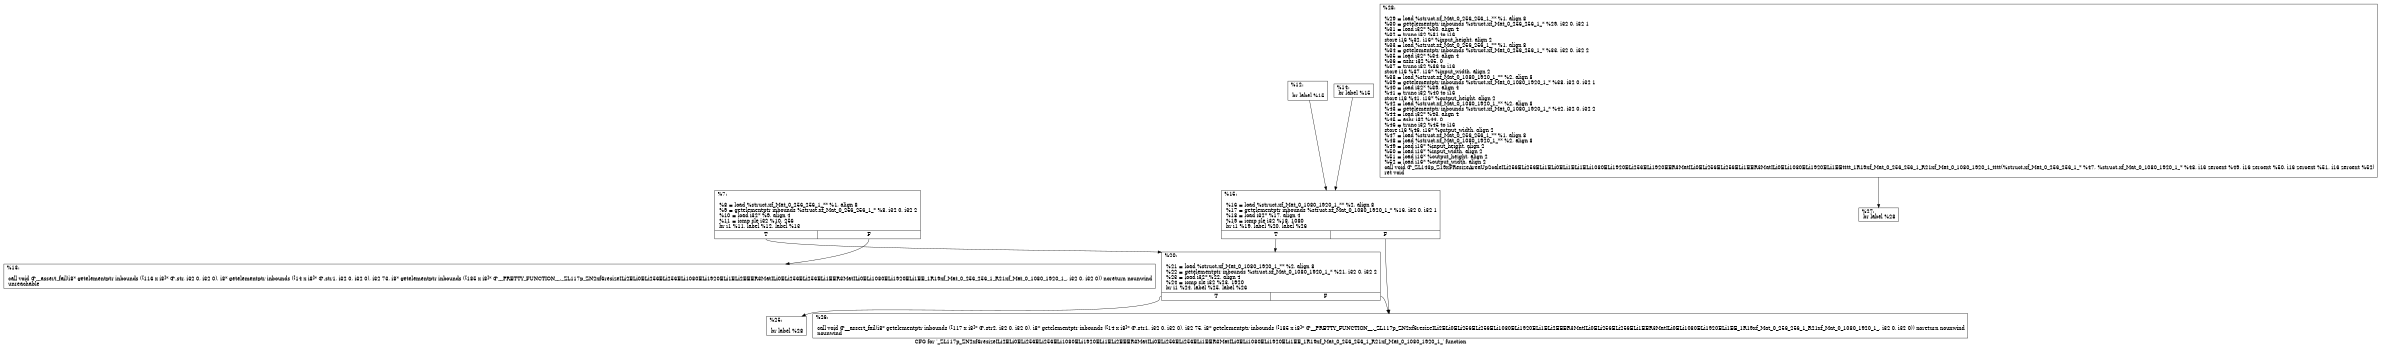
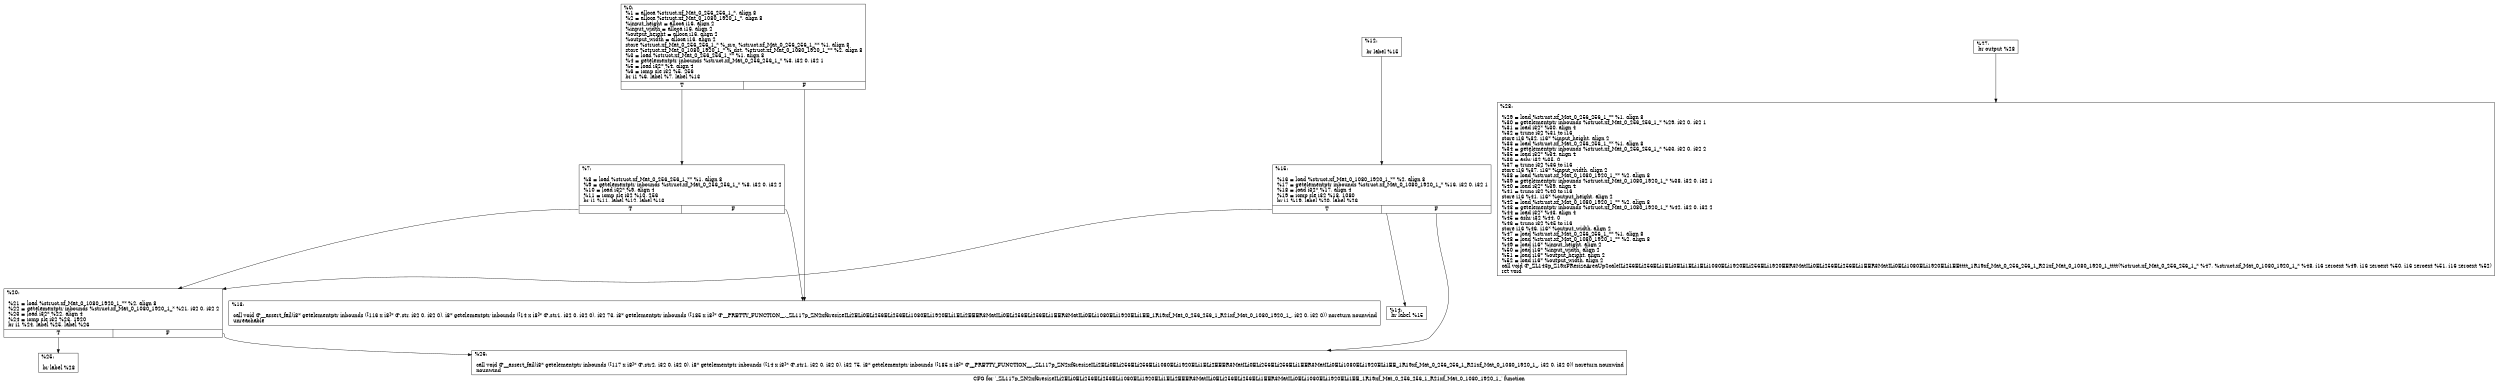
node "%0:": added
edge "%14:" -> "%15:": reversed
edge "%28:" -> "%27:": reversed
node "%27:": text "br label %28" -> "br output %28"
